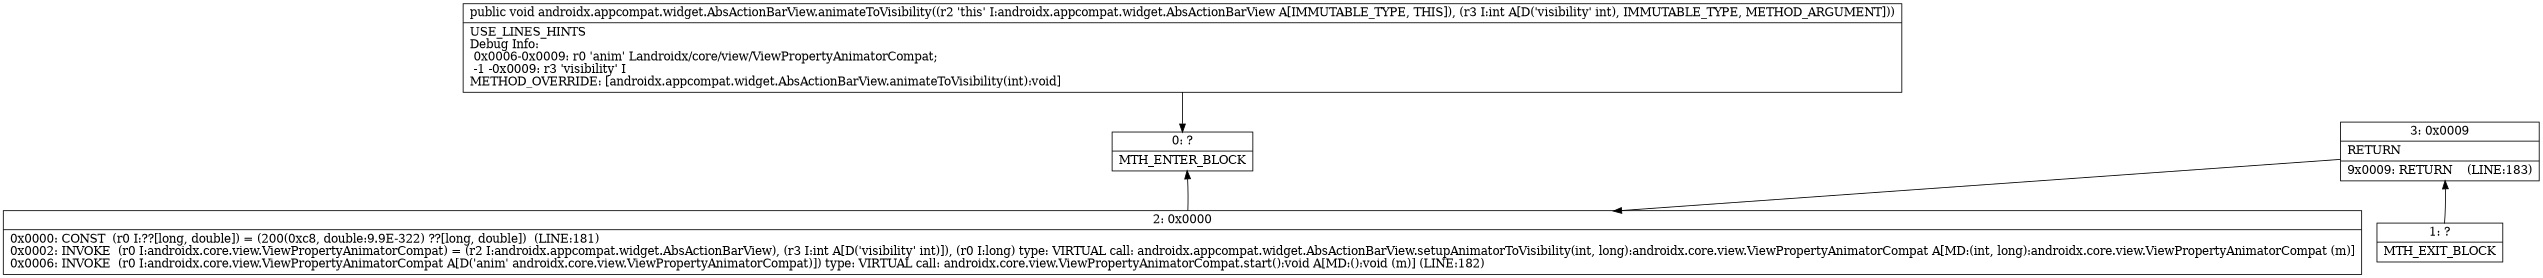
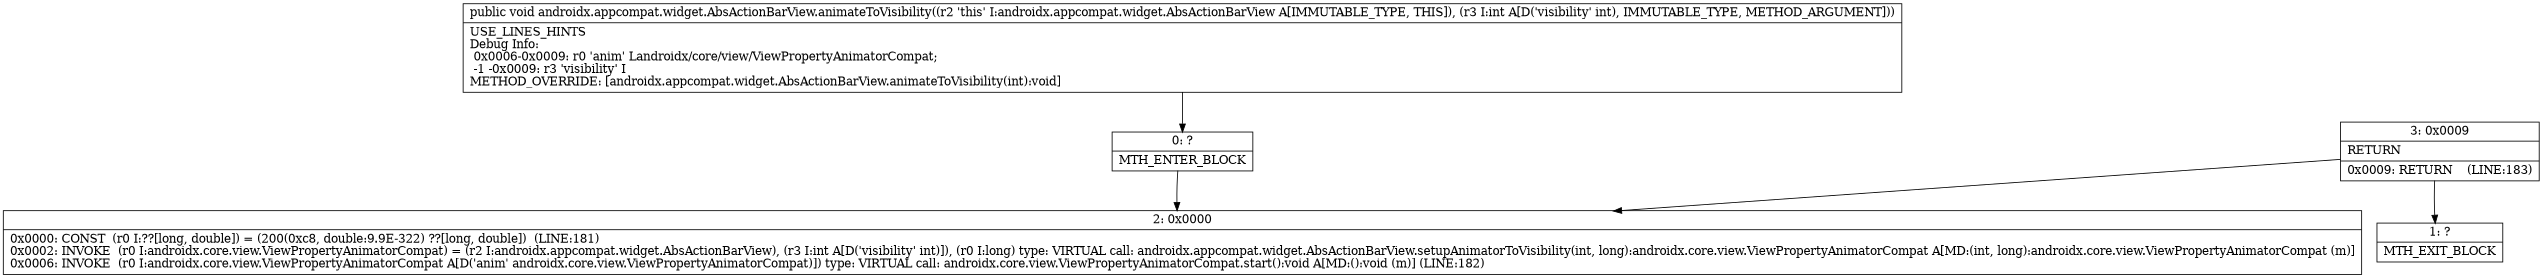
node "3: 0x0009": text "9x0009: RETURN    (LINE:183)" -> "0x0009: RETURN    (LINE:183)"
edge "2: 0x0000" -> "0: ?": reversed
edge "1: ?" -> "3: 0x0009": reversed
